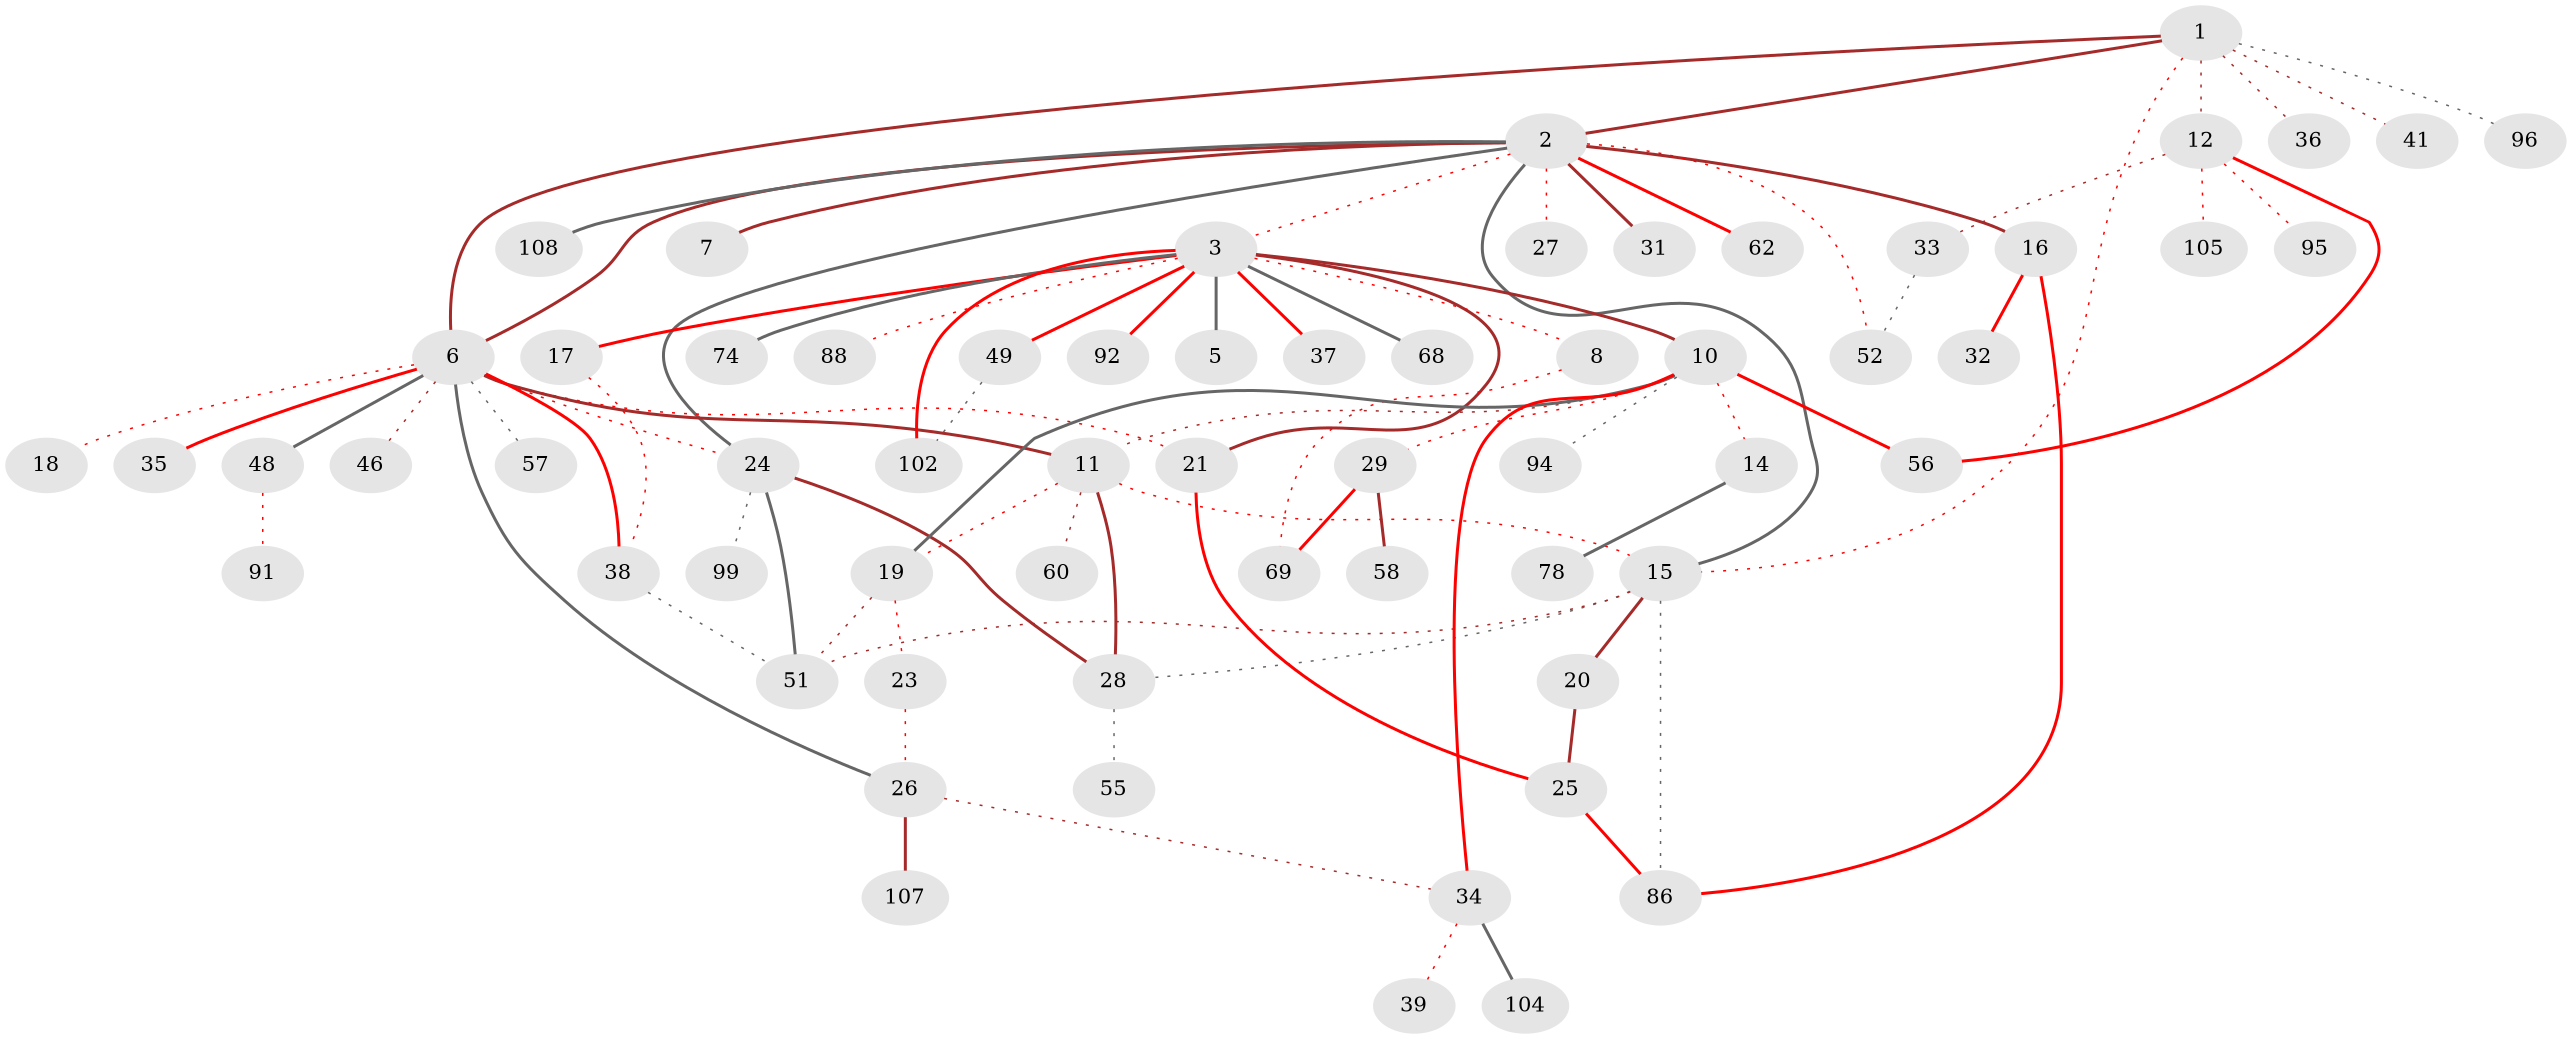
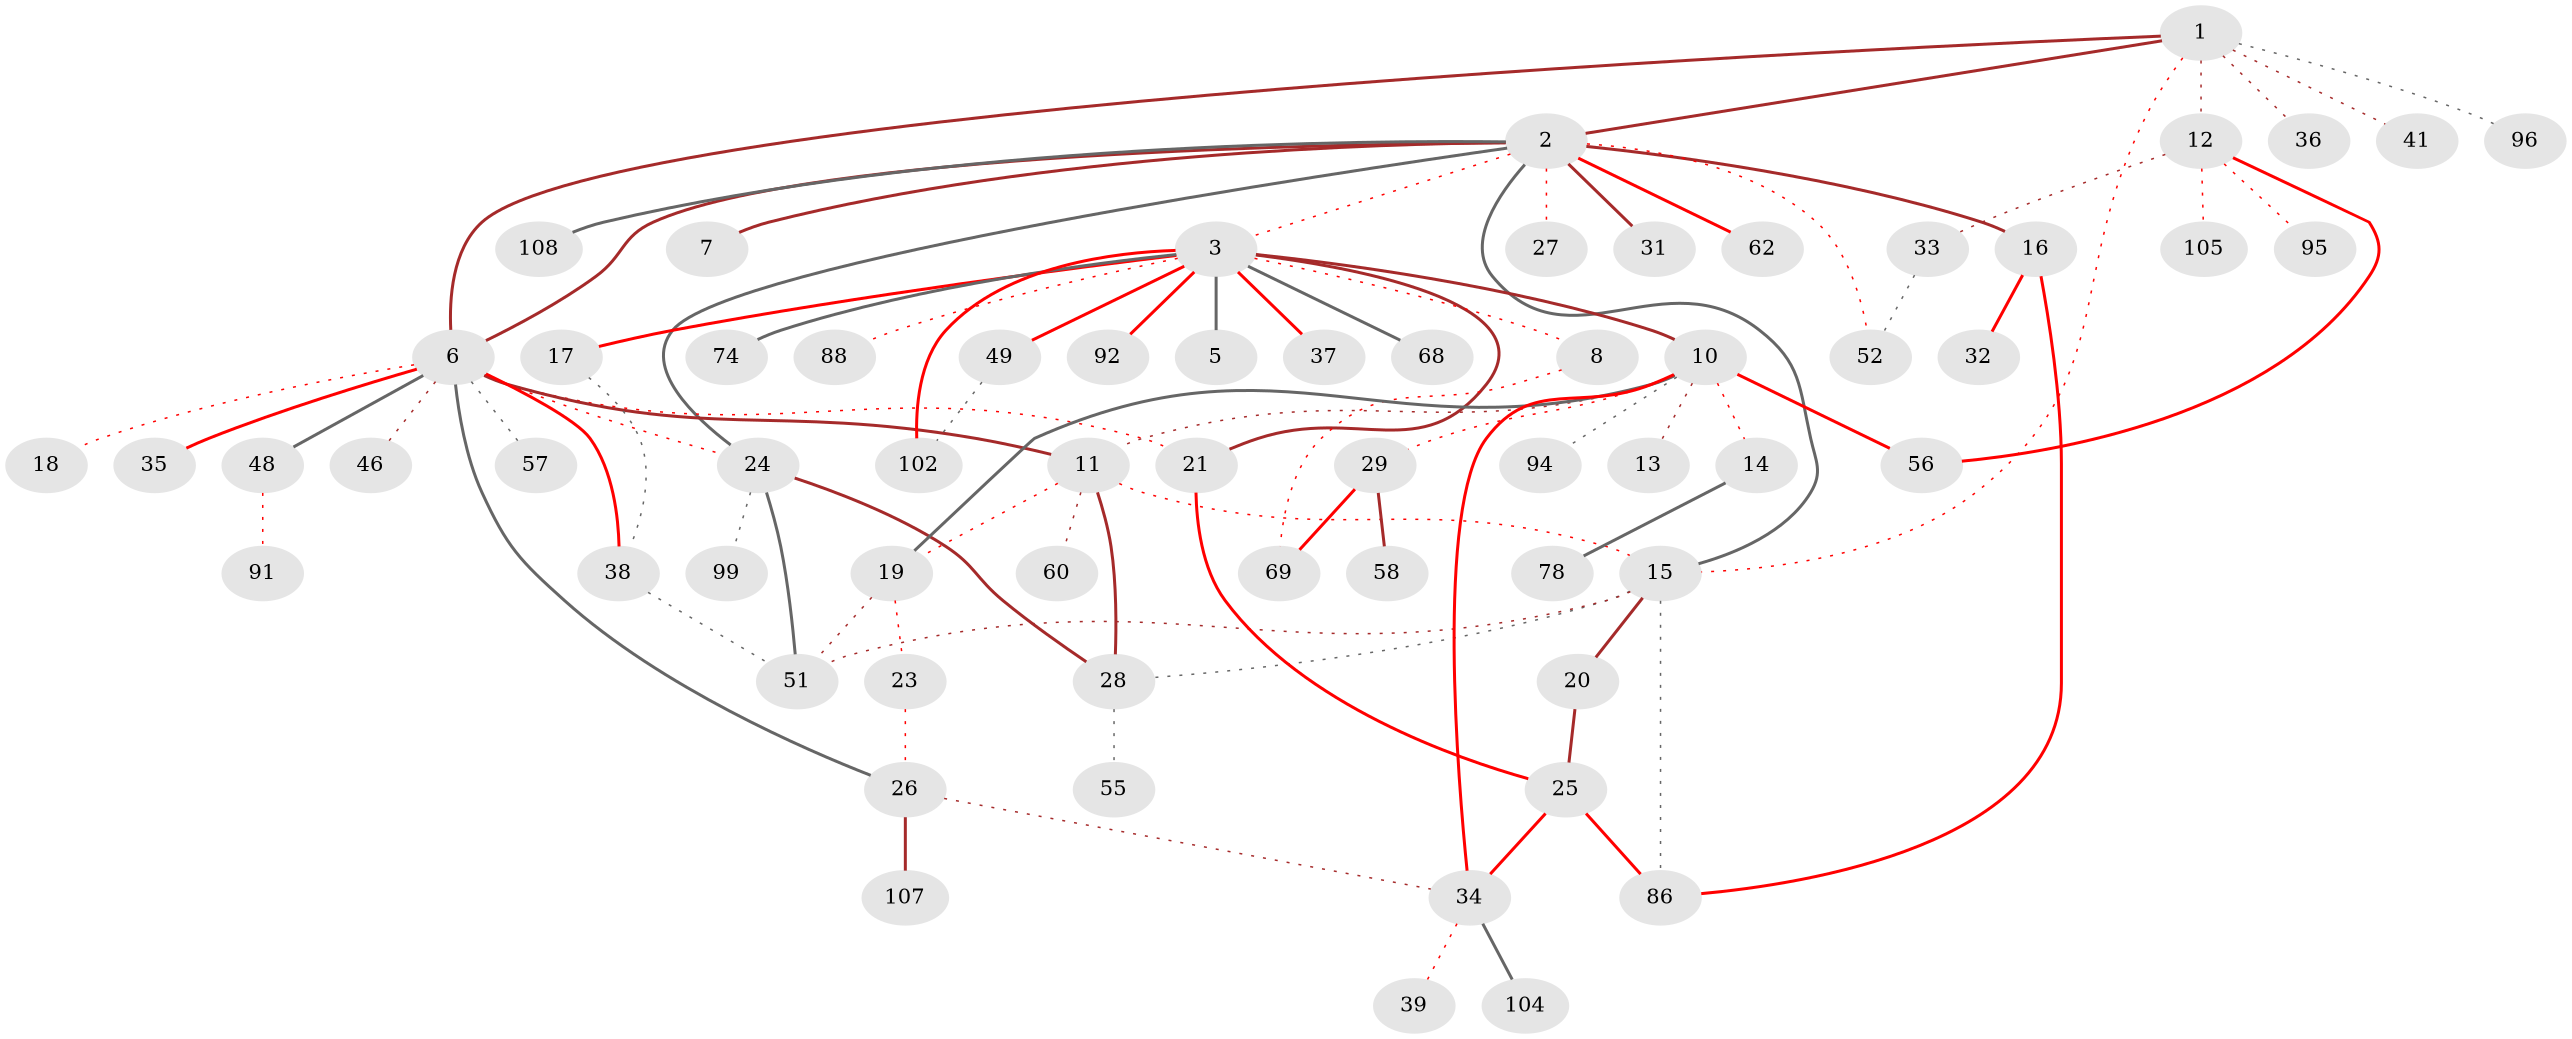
edge "17" -- "38": color red -> gray40
node "13": added
edge "25" -- "34": added
